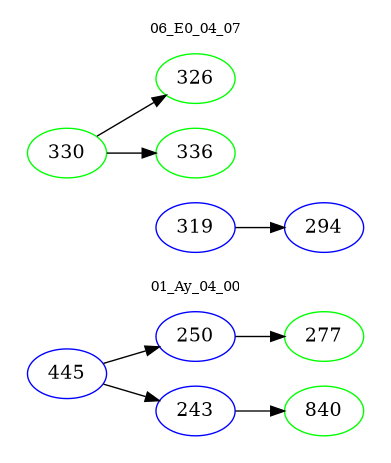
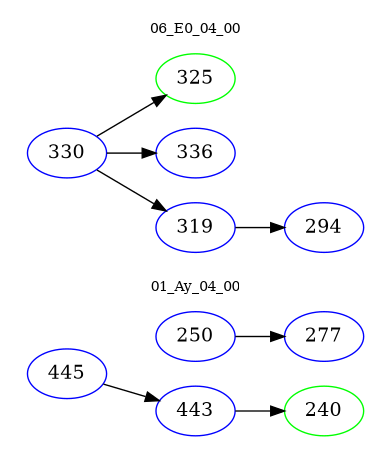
cluster "06_E0_04_07": label "06_E0_04_07" -> "06_E0_04_00"
node "326": label "326" -> "325"
node "330": color green -> blue
node "336": color green -> blue
edge "330" -> "319": added
node "277": color green -> blue
edge "445" -> "250": removed
node "243": label "243" -> "443"
node "840": label "840" -> "240"
